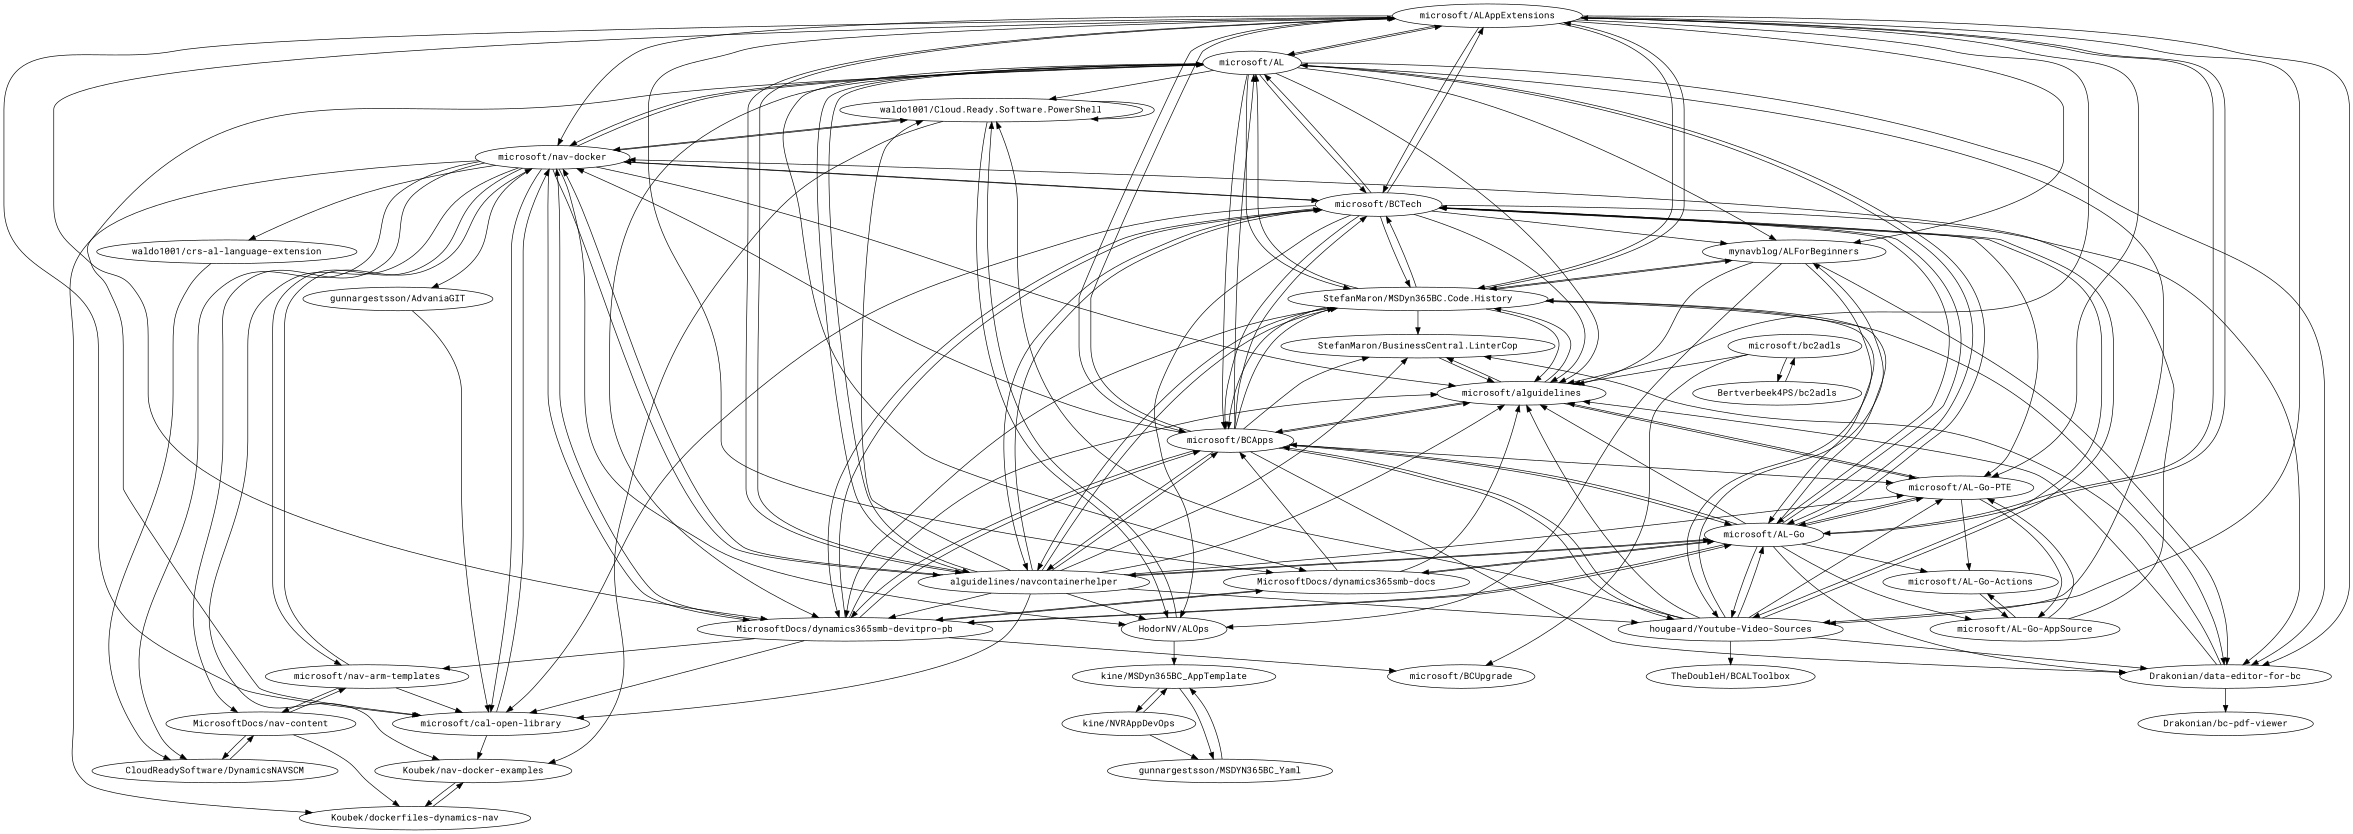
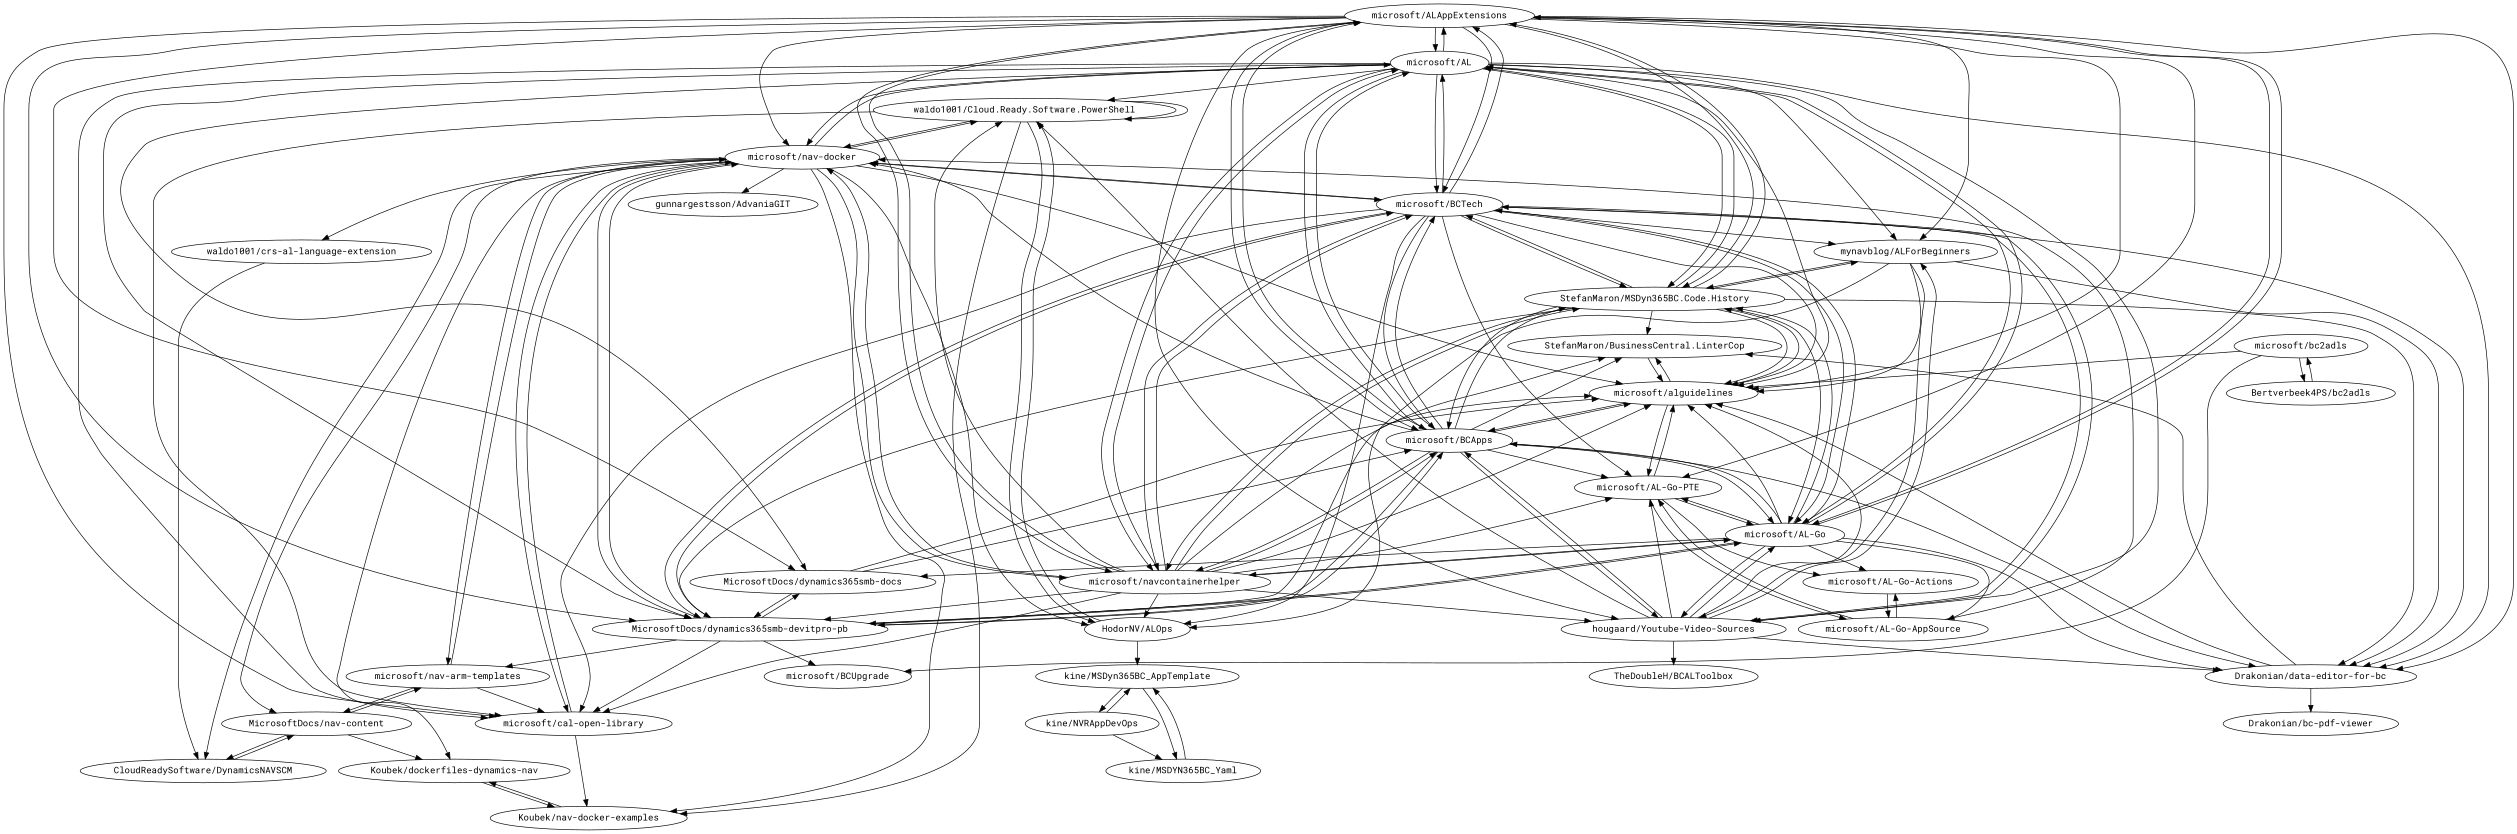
edge "gunnargestsson/AdvaniaGIT" -> "microsoft/cal-open-library": now "waldo1001/Cloud.Ready.Software.PowerShell" -> "microsoft/cal-open-library"
edge "MicrosoftDocs/dynamics365smb-docs" -> "microsoft/AL-Go": removed
node "alguidelines/navcontainerhelper": label "alguidelines/navcontainerhelper" -> "microsoft/navcontainerhelper"
node "gunnargestsson/MSDYN365BC_Yaml": label "gunnargestsson/MSDYN365BC_Yaml" -> "kine/MSDYN365BC_Yaml"
